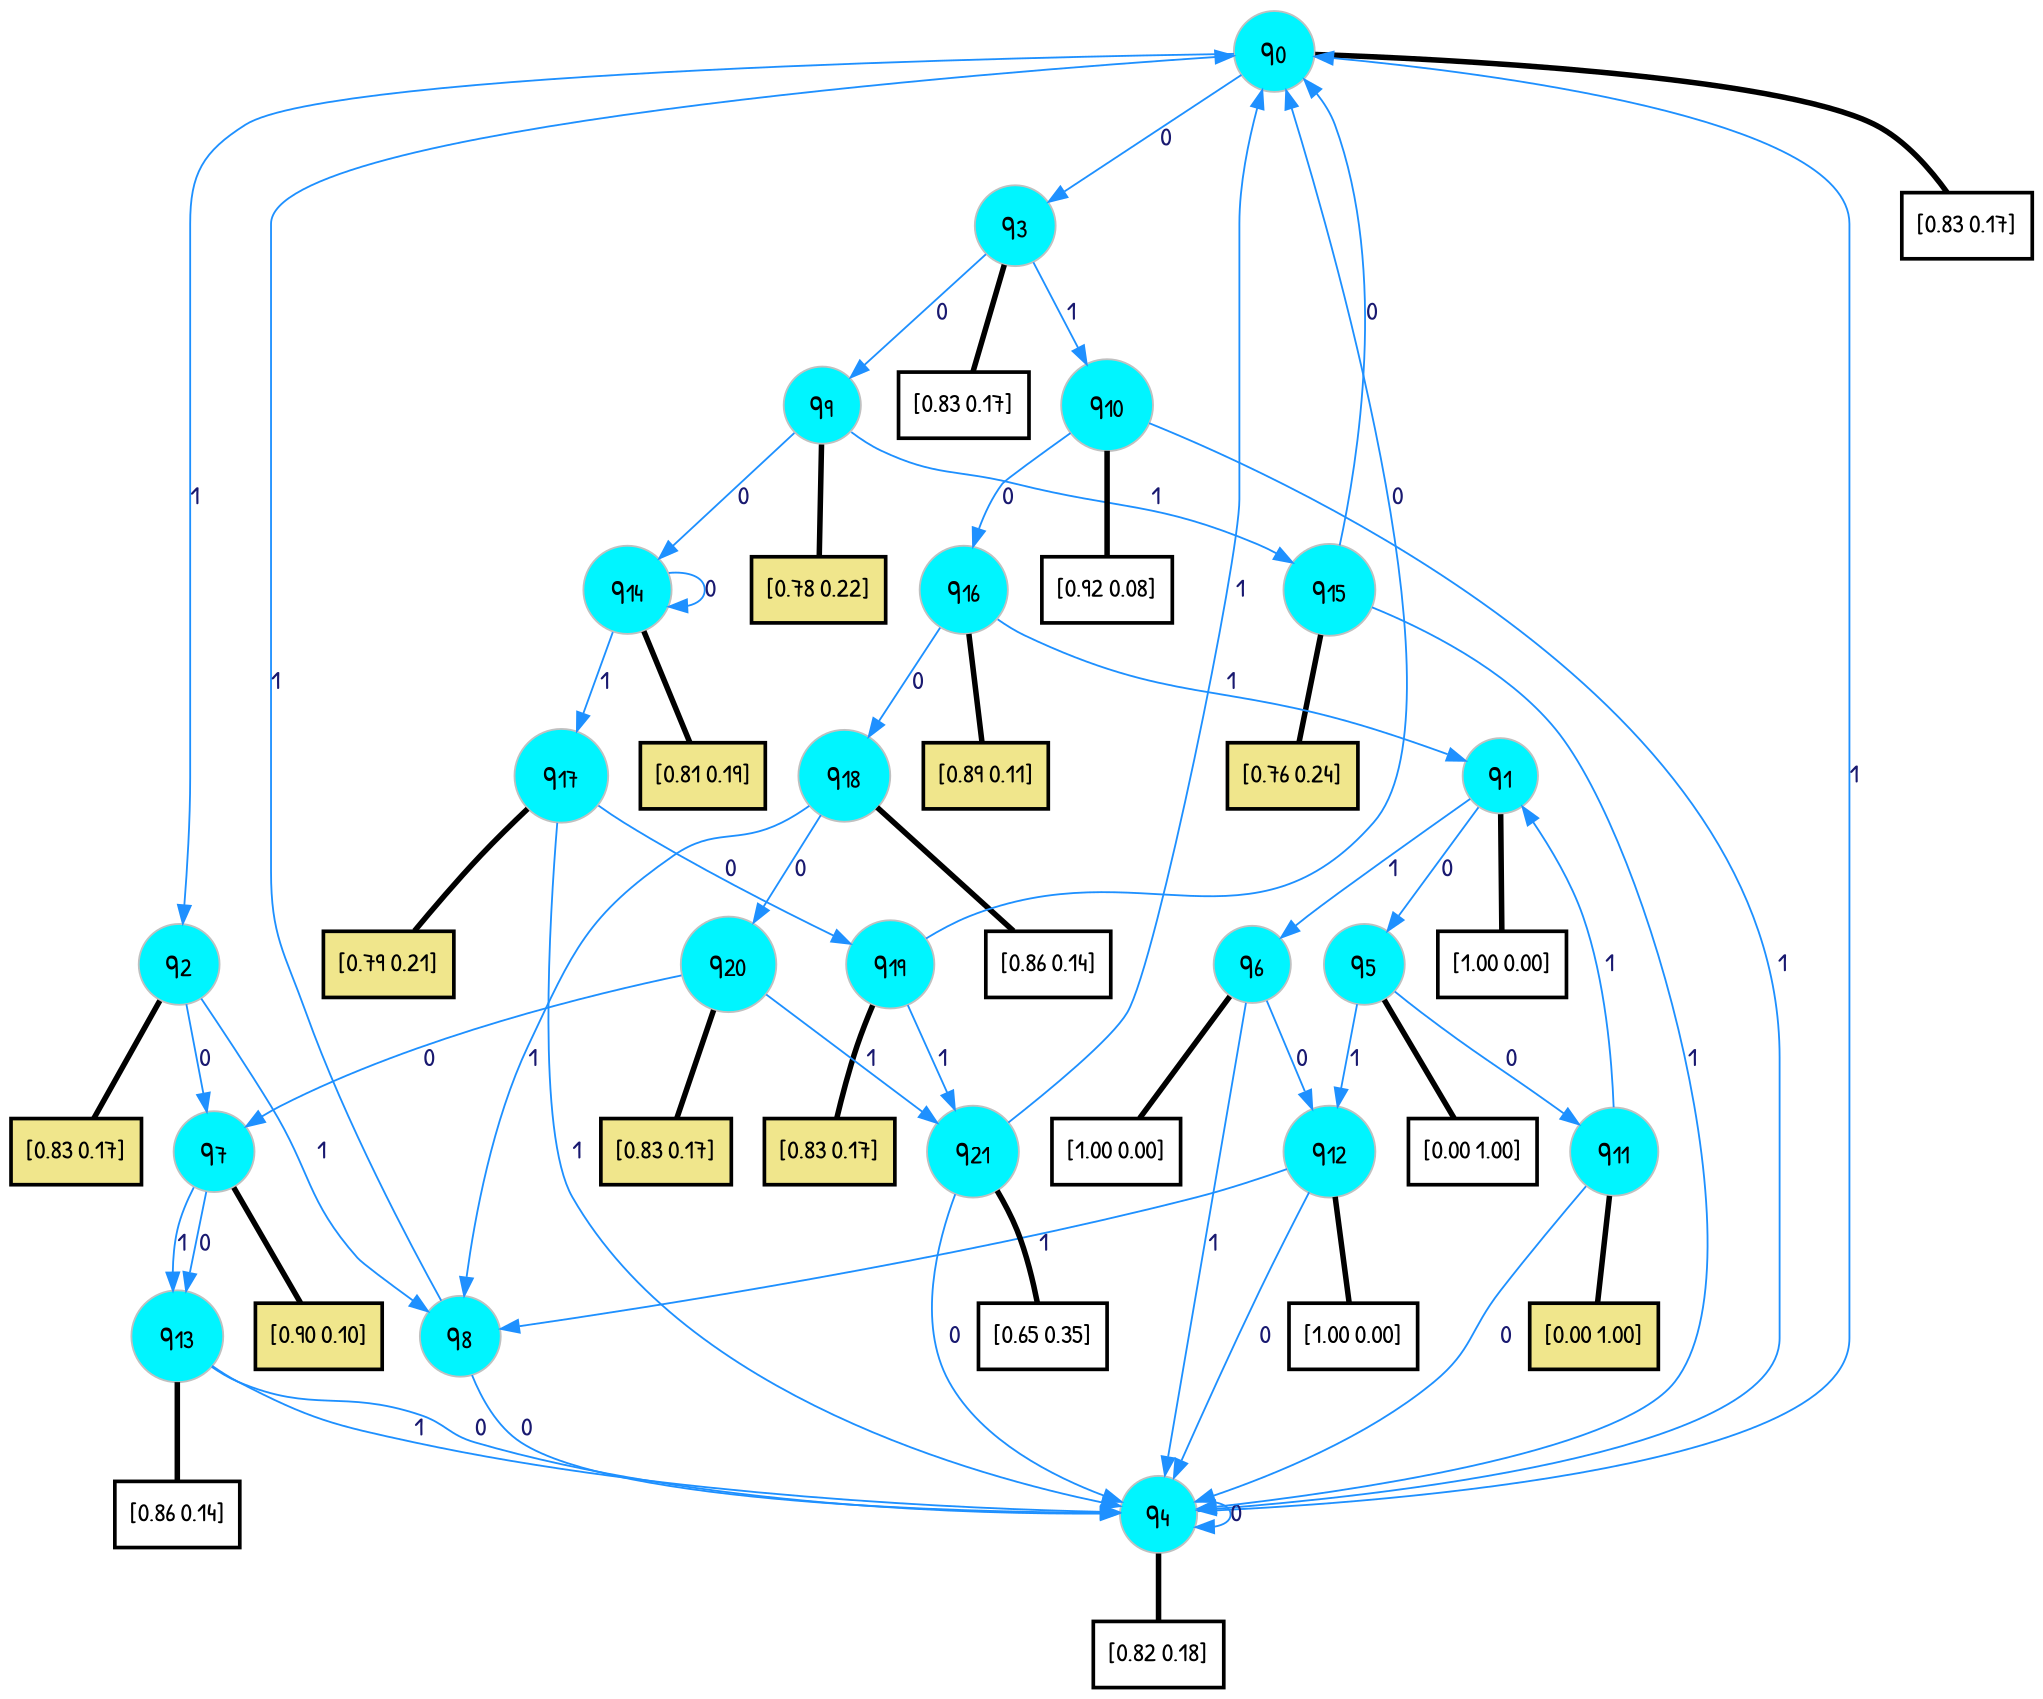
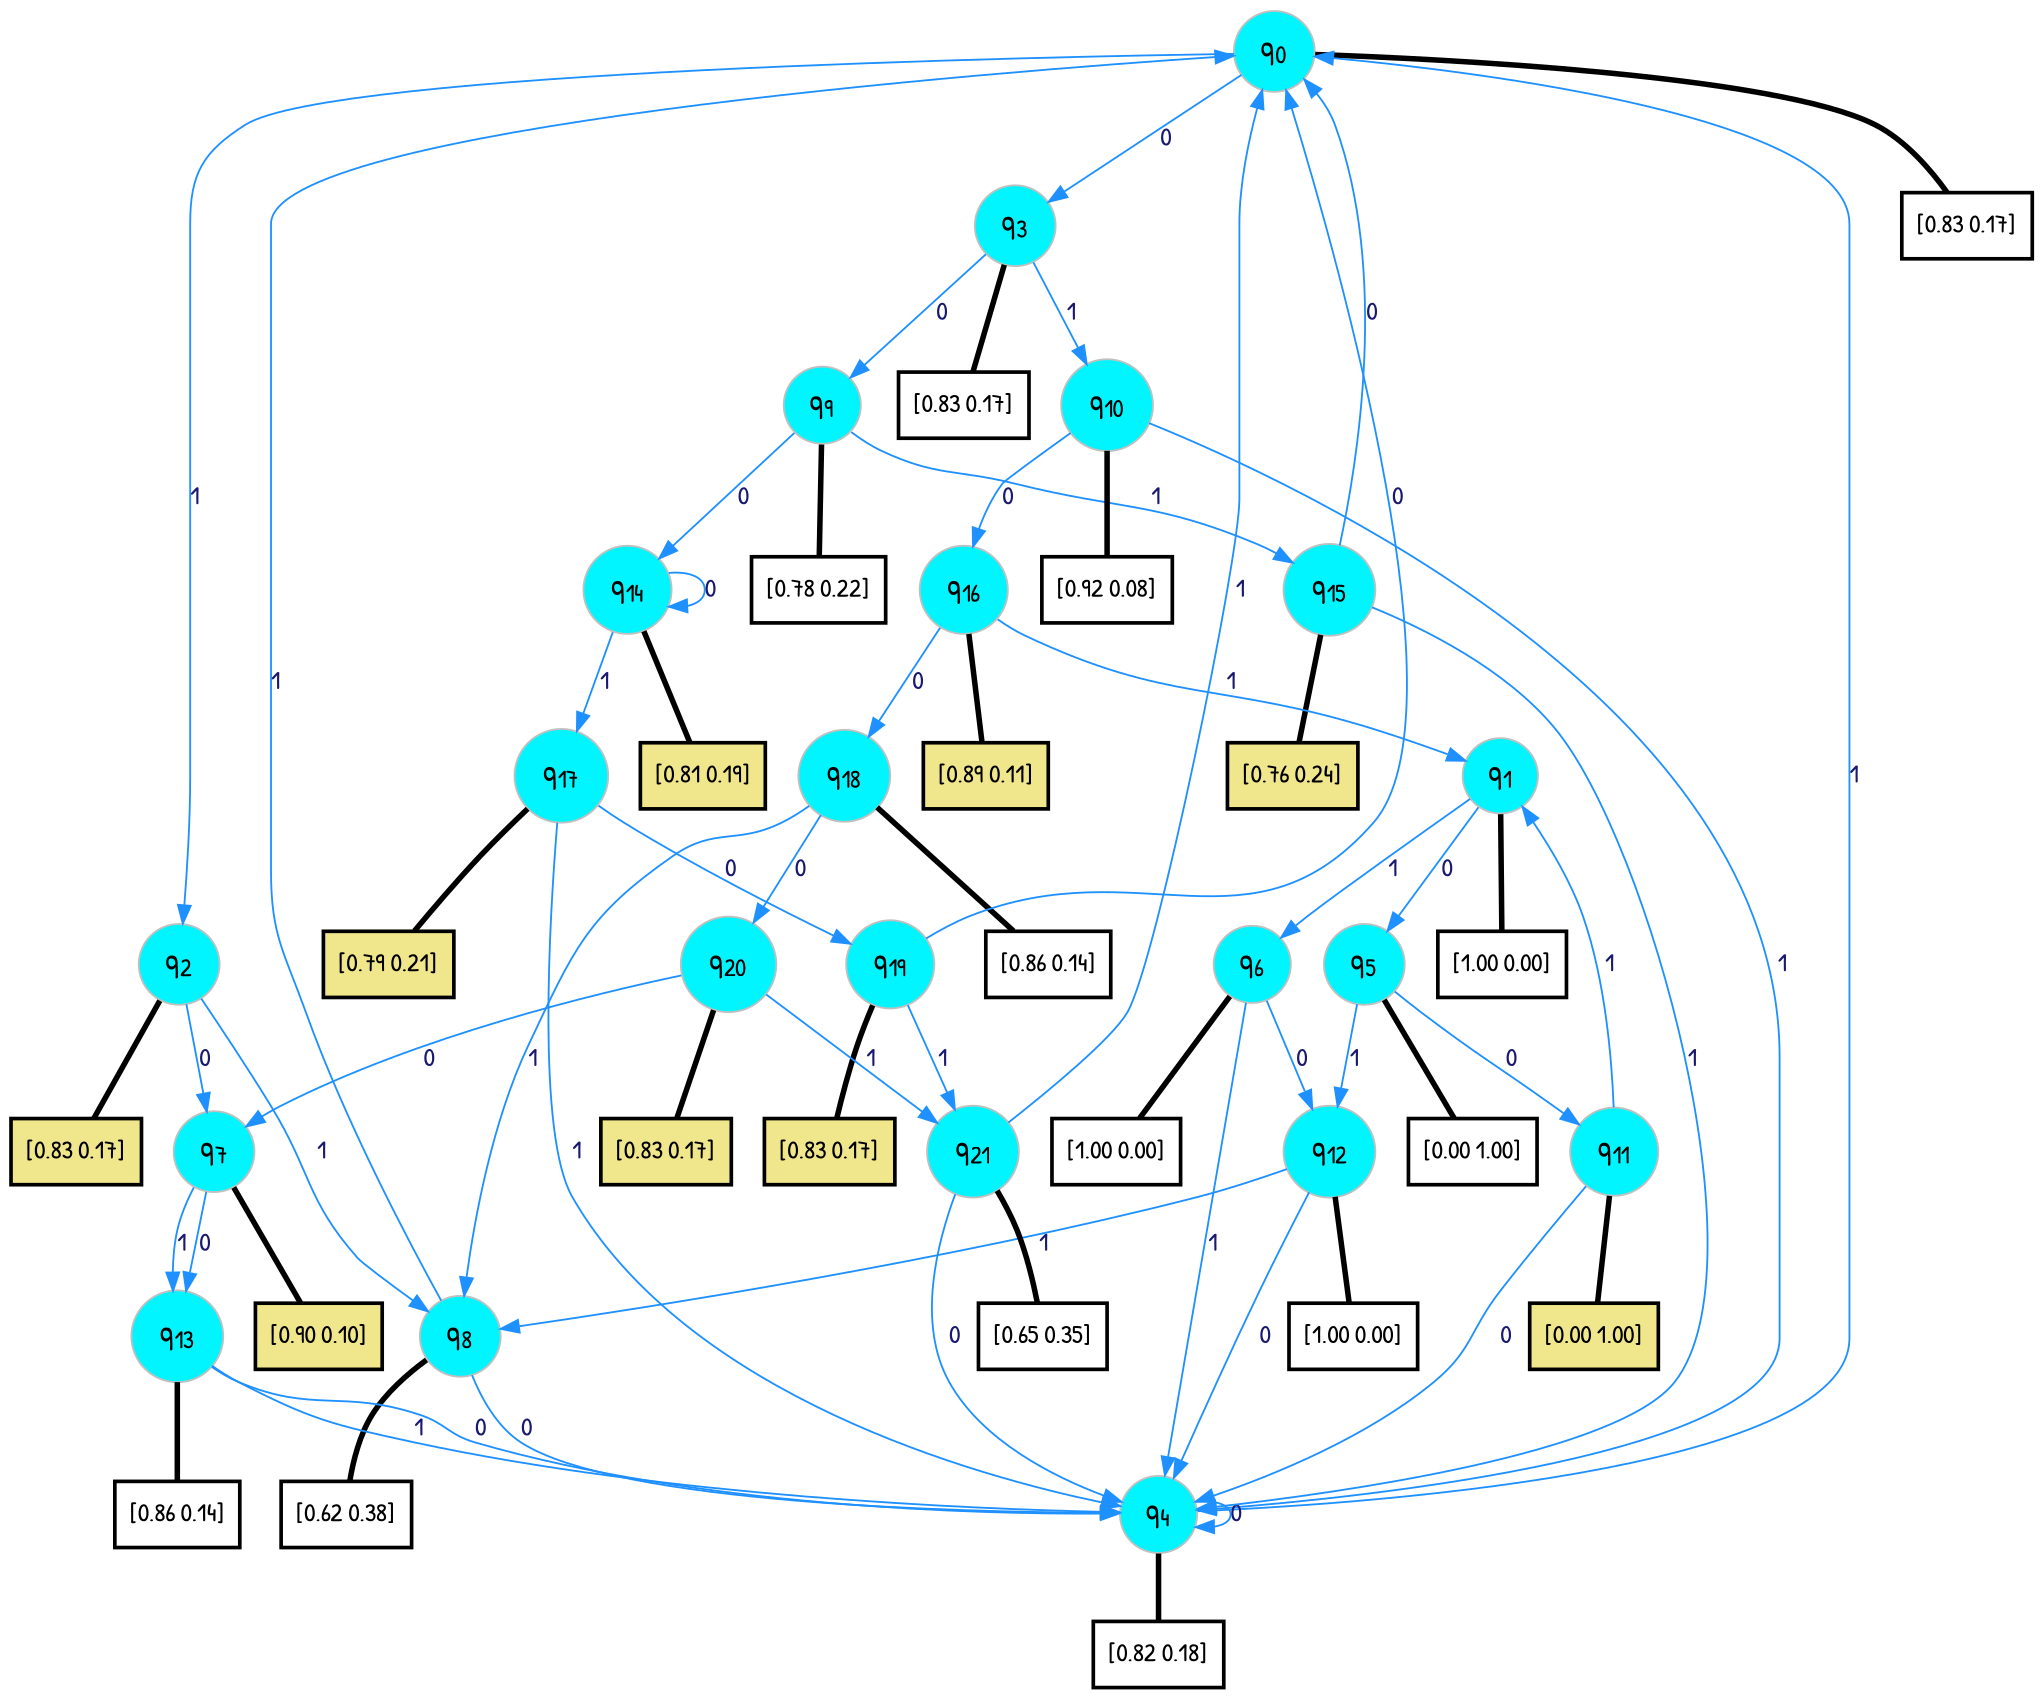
node "[0.78 0.22]": fillcolor khaki -> white
node "[0.62 0.38]": added
